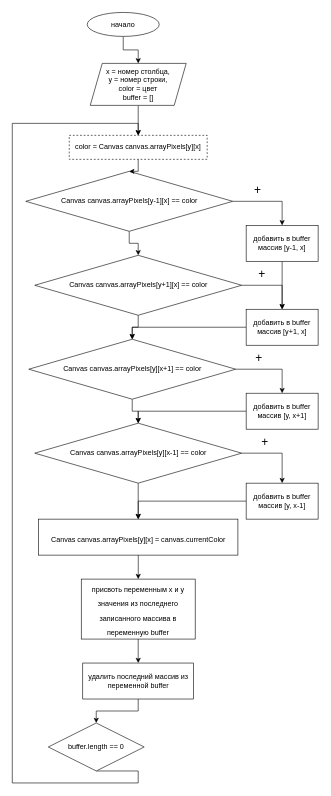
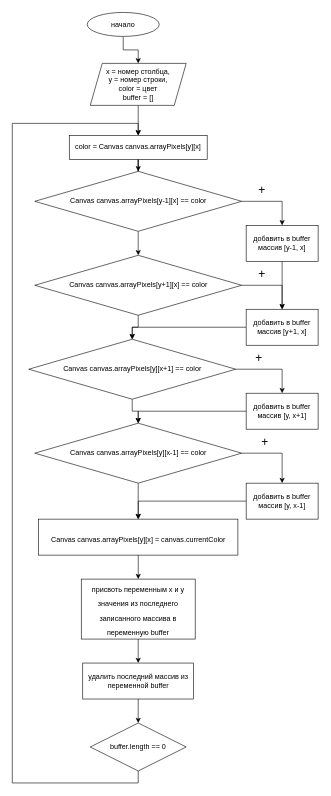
node "color = Canvas canvas.arrayPixels[y][x]": style dashed -> solid
node "Canvas canvas.arrayPixels[y-1][x] == color": moved (129, 201) -> (138, 201)
node "buffer.length == 0": moved (96, 747) -> (138, 747)
